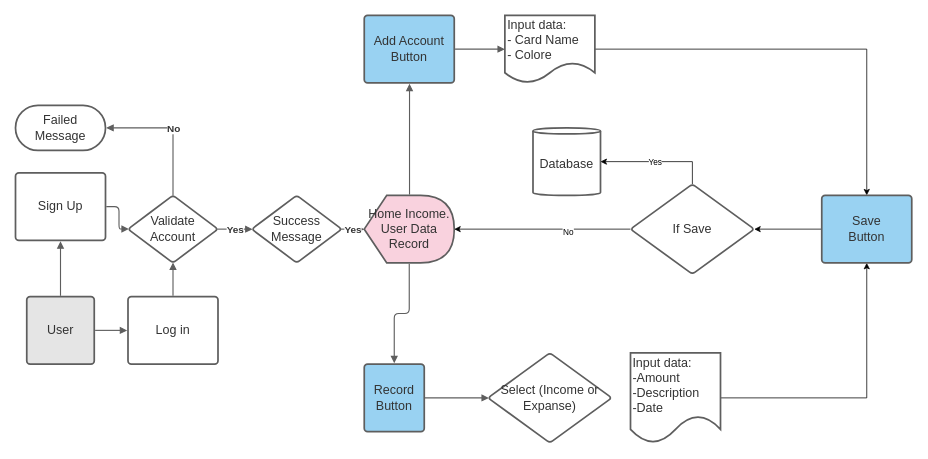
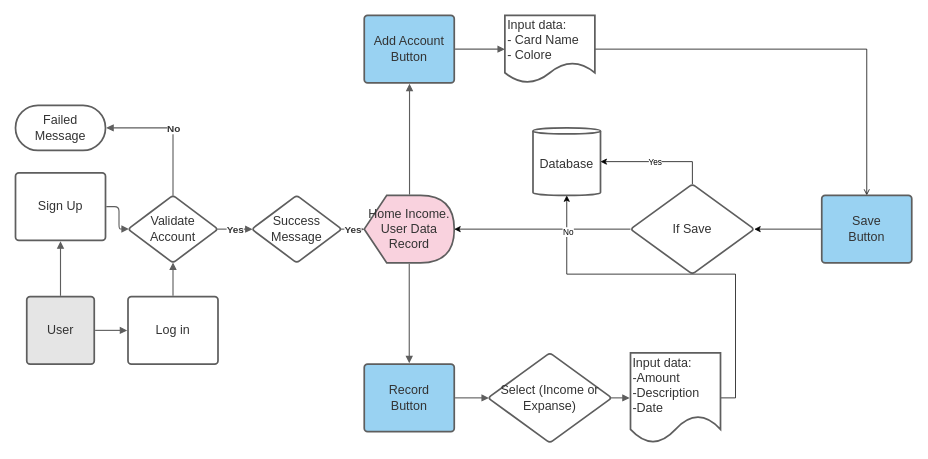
edge "Input data: - Card Name - Colore" -> "Save Button": arrowhead classic -> open
edge "Input data: -Amount -Description -Date" -> "Save Button": now "Input data: -Amount -Description -Date" -> "Database"
node "Record Button": size 60x68 -> 90x68
edge "Select (Income or Expanse)" -> "Input data: -Amount -Description -Date": added
